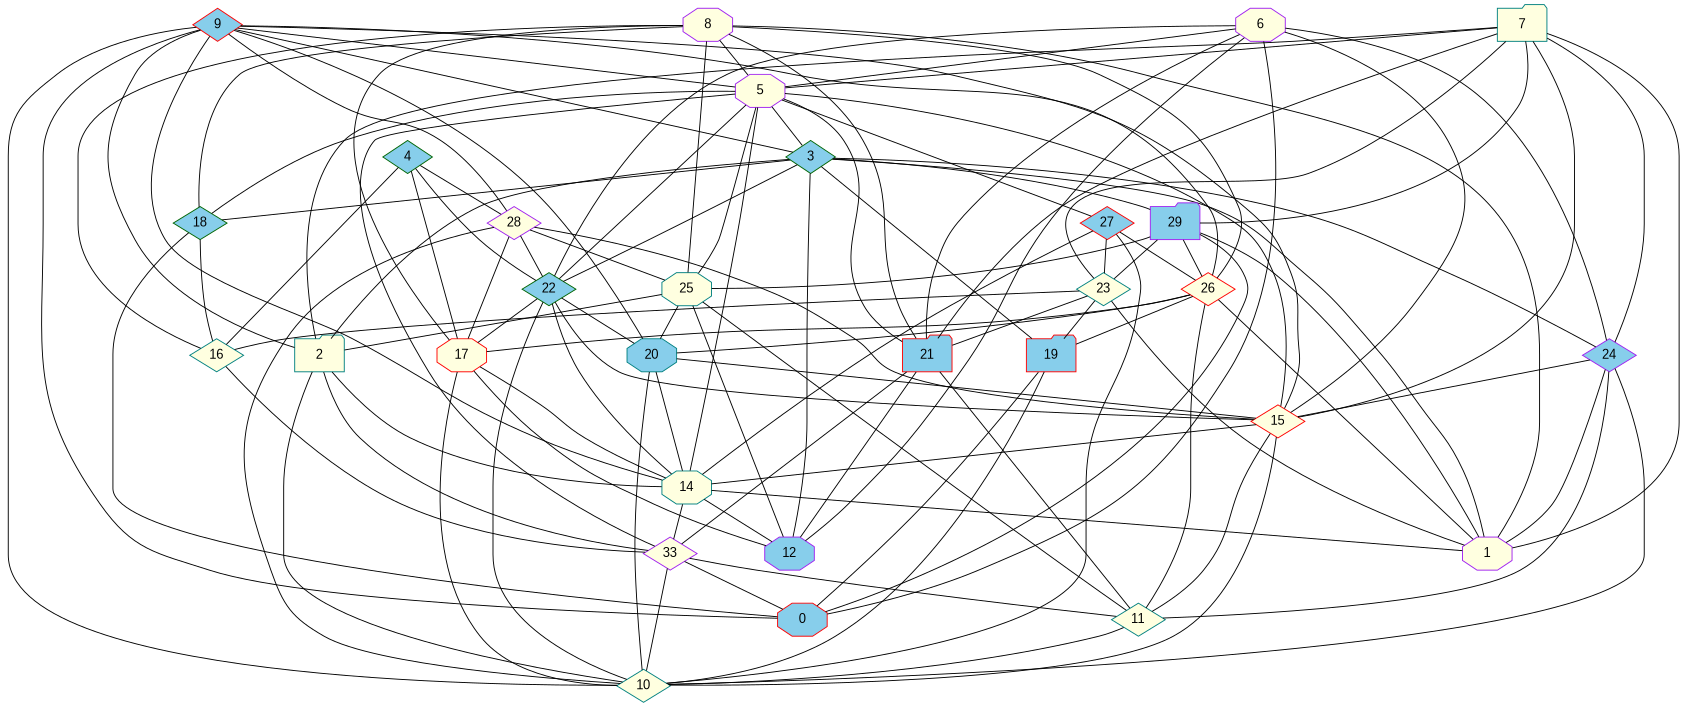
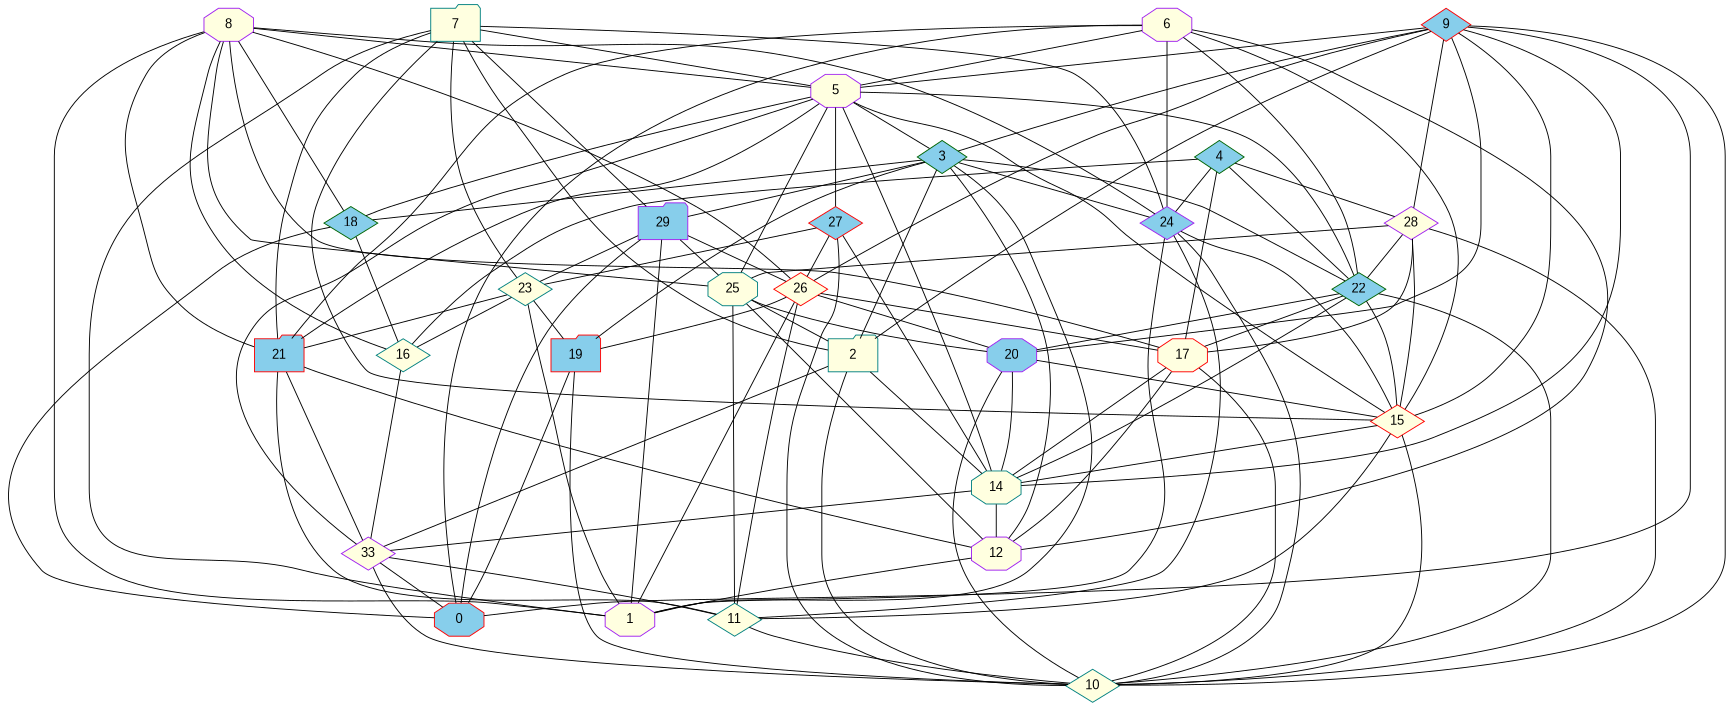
edge "8" -- "24": added
edge "4" -- "24": added
node "20": color teal -> purple
edge "14" -- "1": now "12" -- "1"
node "12": fillcolor skyblue -> lightyellow
